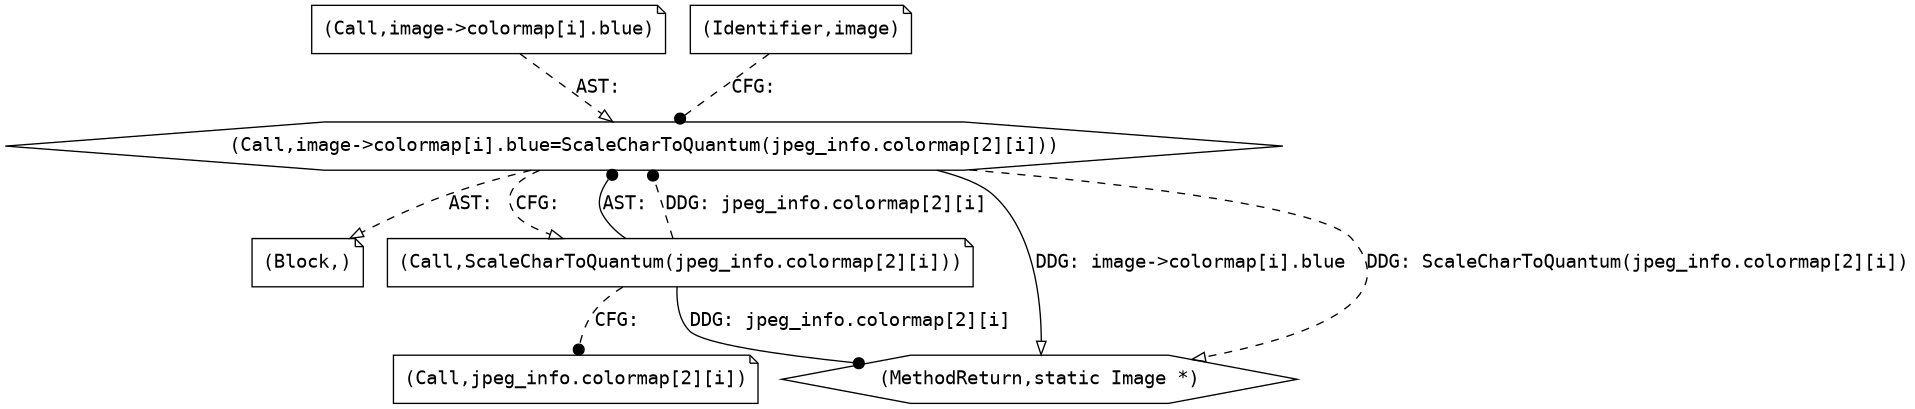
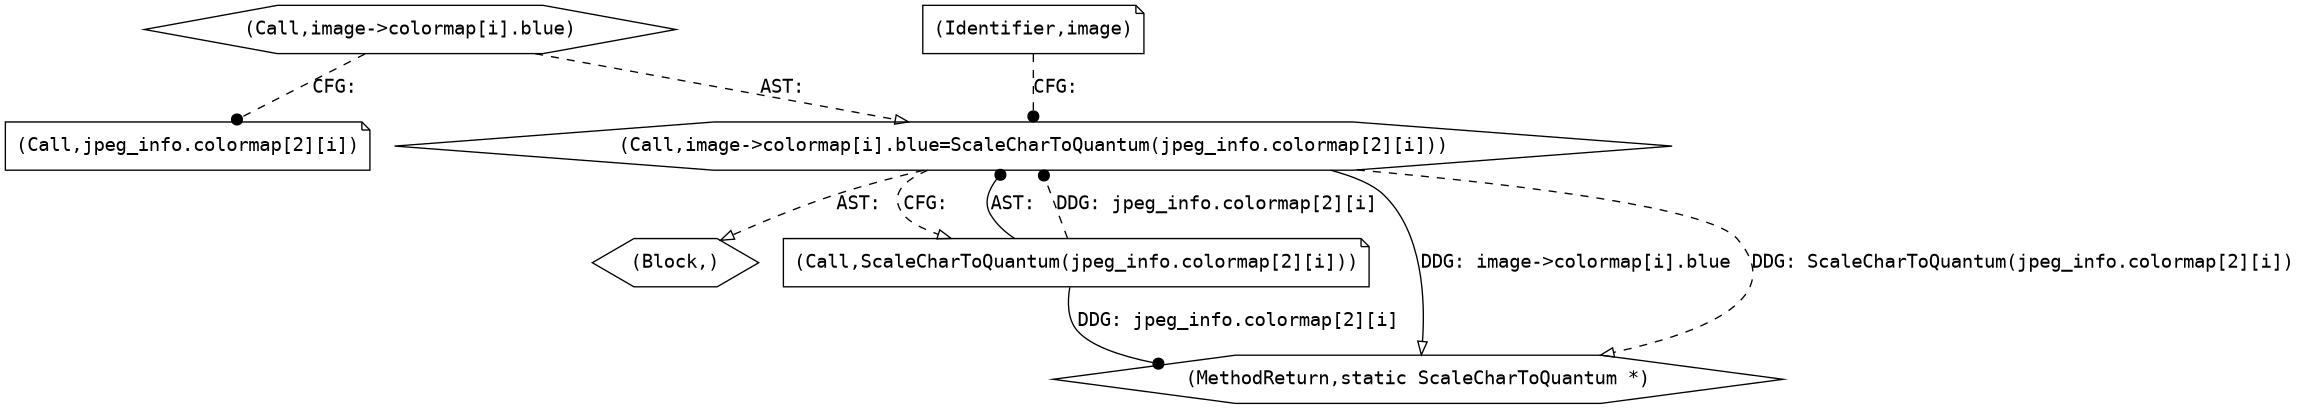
node "(Call,image->colormap[i].blue)": shape note -> hexagon
node "(Block,)": shape note -> hexagon
edge "(Call,ScaleCharToQuantum(jpeg_info.colormap[2][i]))" -> "(Call,jpeg_info.colormap[2][i])": now "(Call,image->colormap[i].blue)" -> "(Call,jpeg_info.colormap[2][i])"
node "(MethodReturn,static Image *)": label "(MethodReturn,static Image *)" -> "(MethodReturn,static ScaleCharToQuantum *)"
